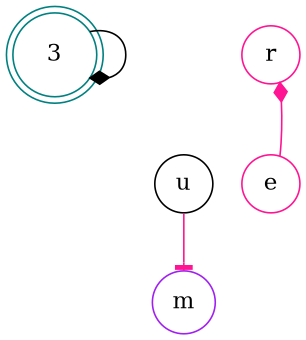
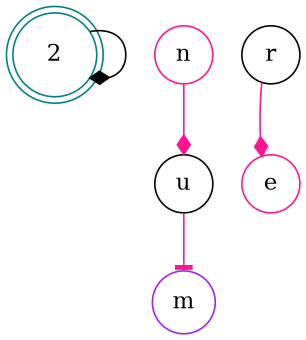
node "3": label "3" -> "2"
node "n": added
node "r": color deeppink -> black
edge "e" -> "r": reversed
